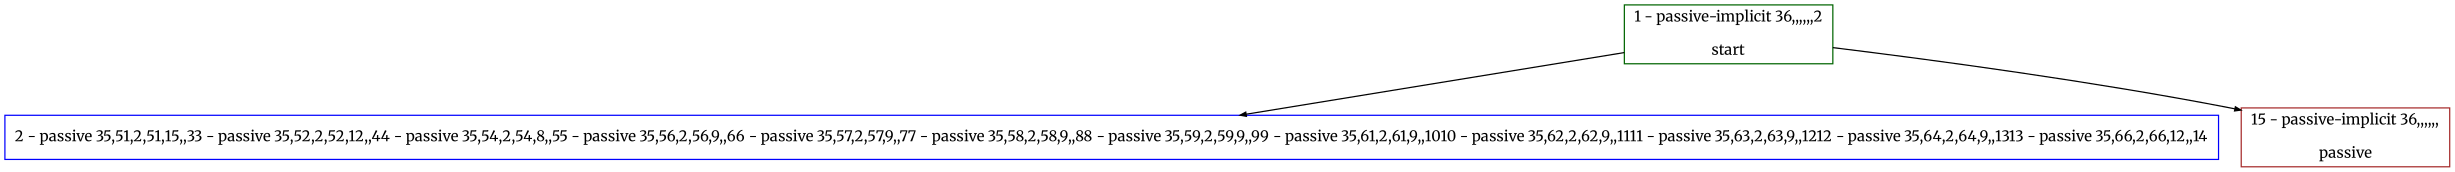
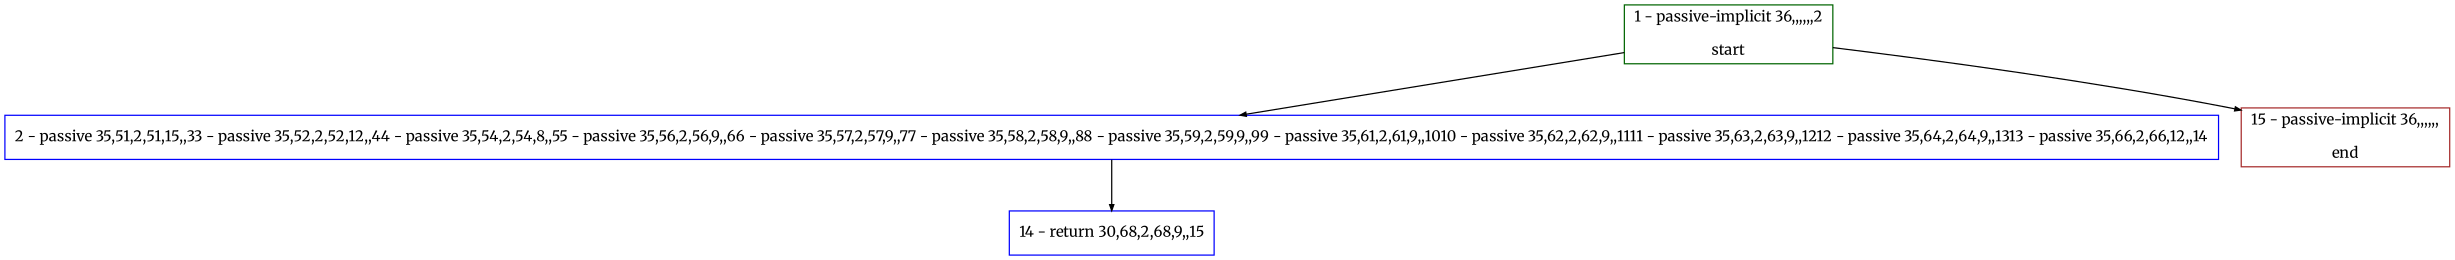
node "15 - passive-implicit 36,,,,,, passive": label "15 - passive-implicit 36,,,,,, passive" -> "15 - passive-implicit 36,,,,,, end"
node "14 - return 30,68,2,68,9,,15": added
